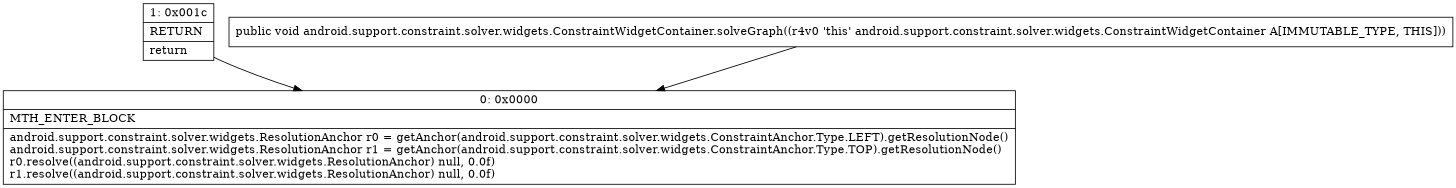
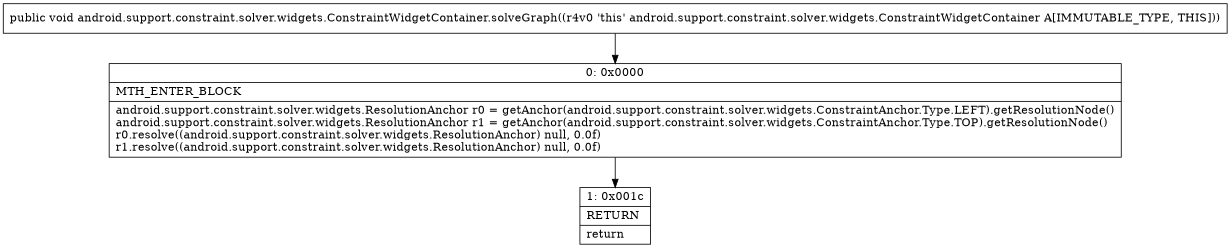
edge "1: 0x001c" -> "0: 0x0000": reversed
